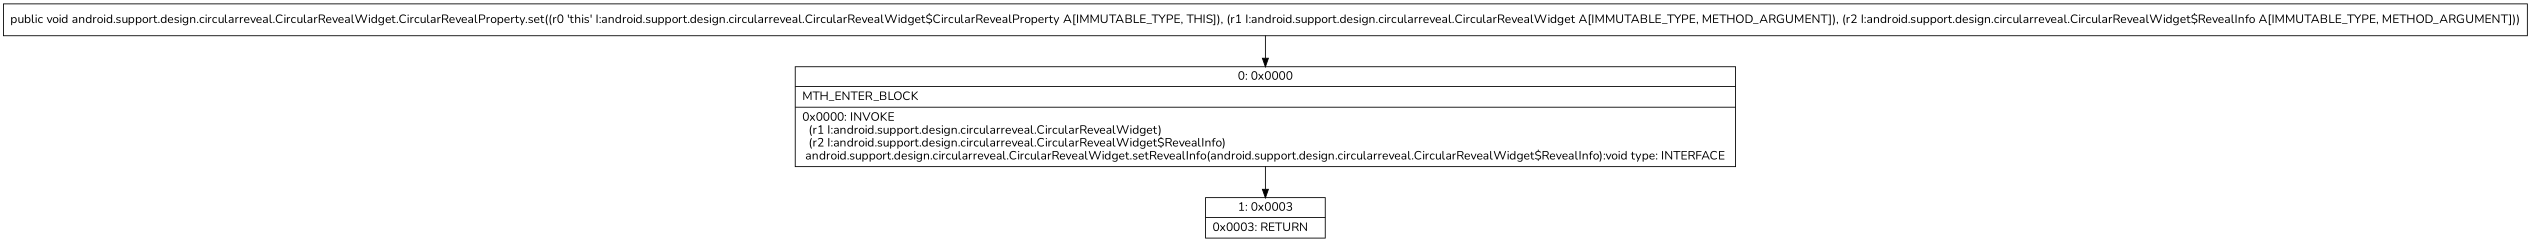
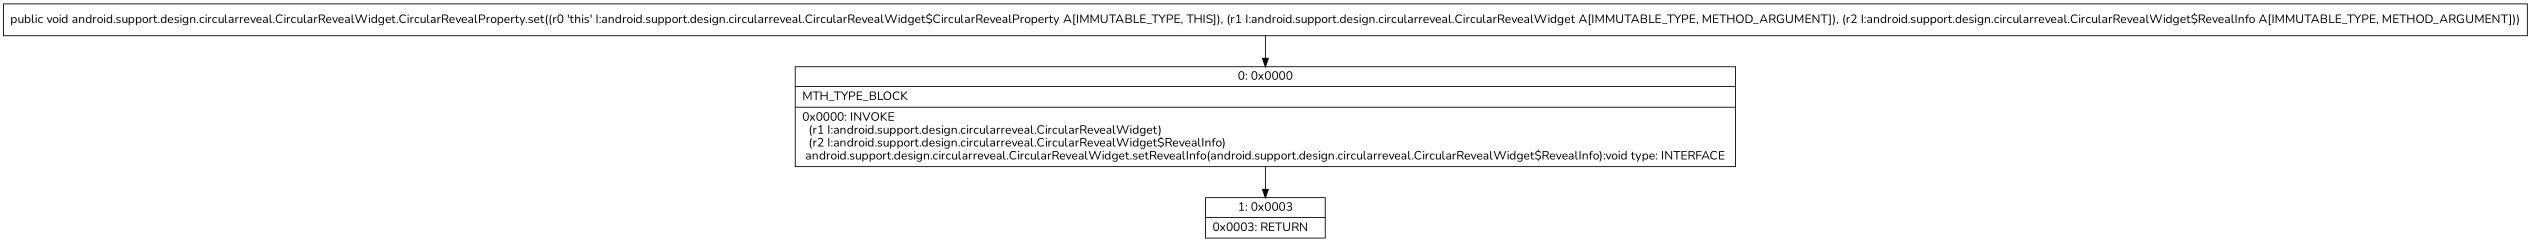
node "0: 0x0000": text "MTH_ENTER_BLOCK" -> "MTH_TYPE_BLOCK"
